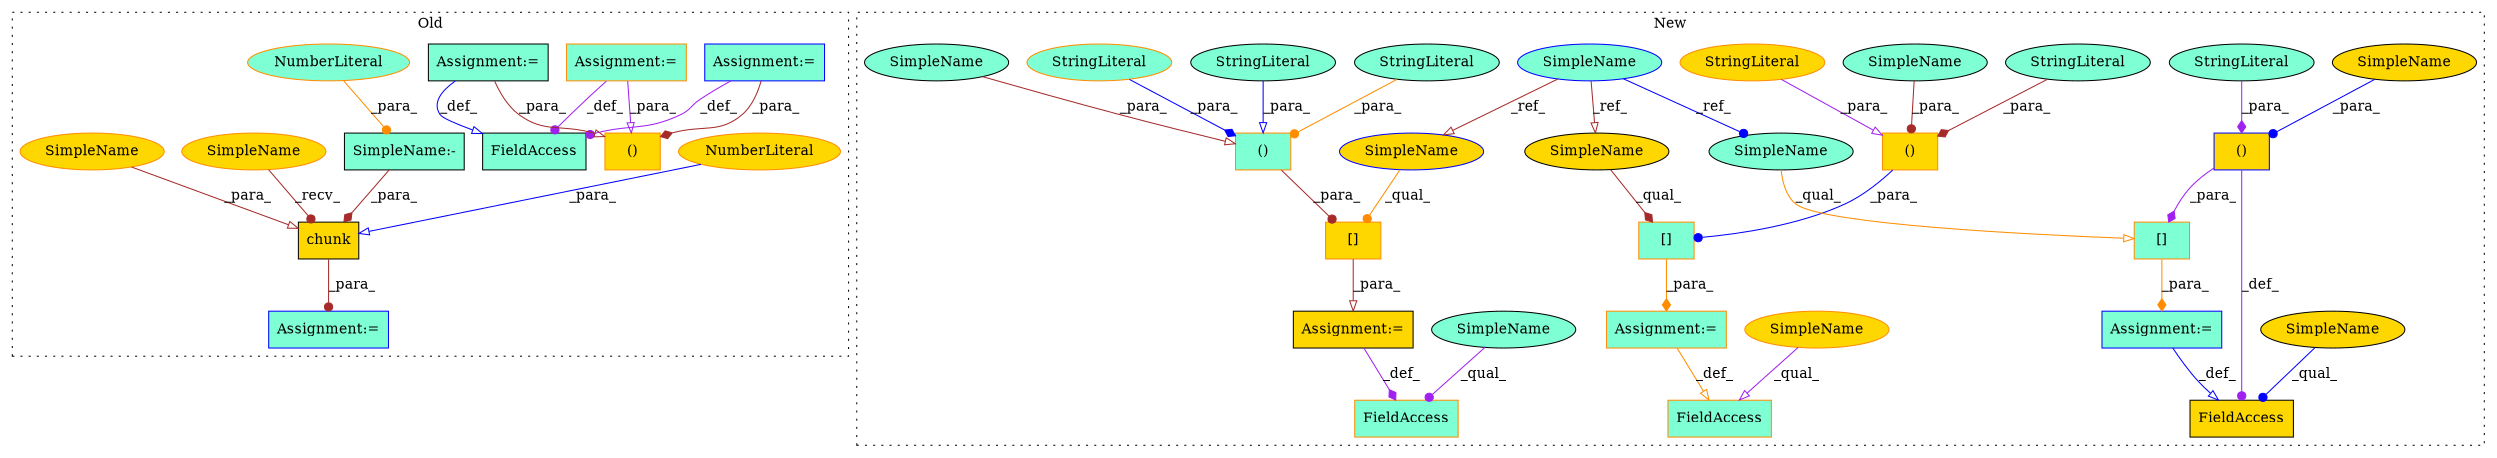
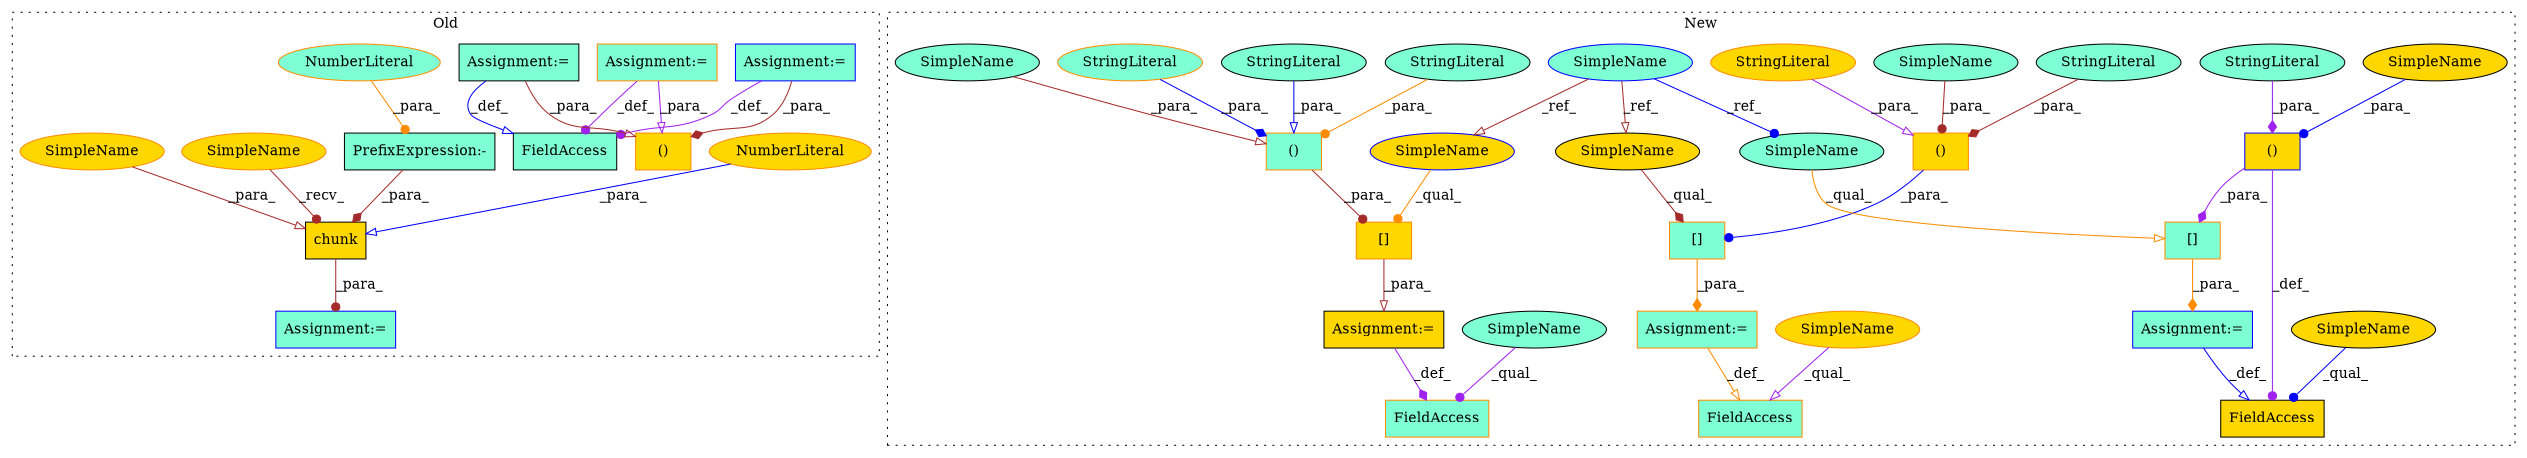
node "SimpleName:-": label "SimpleName:-" -> "PrefixExpression:-"
